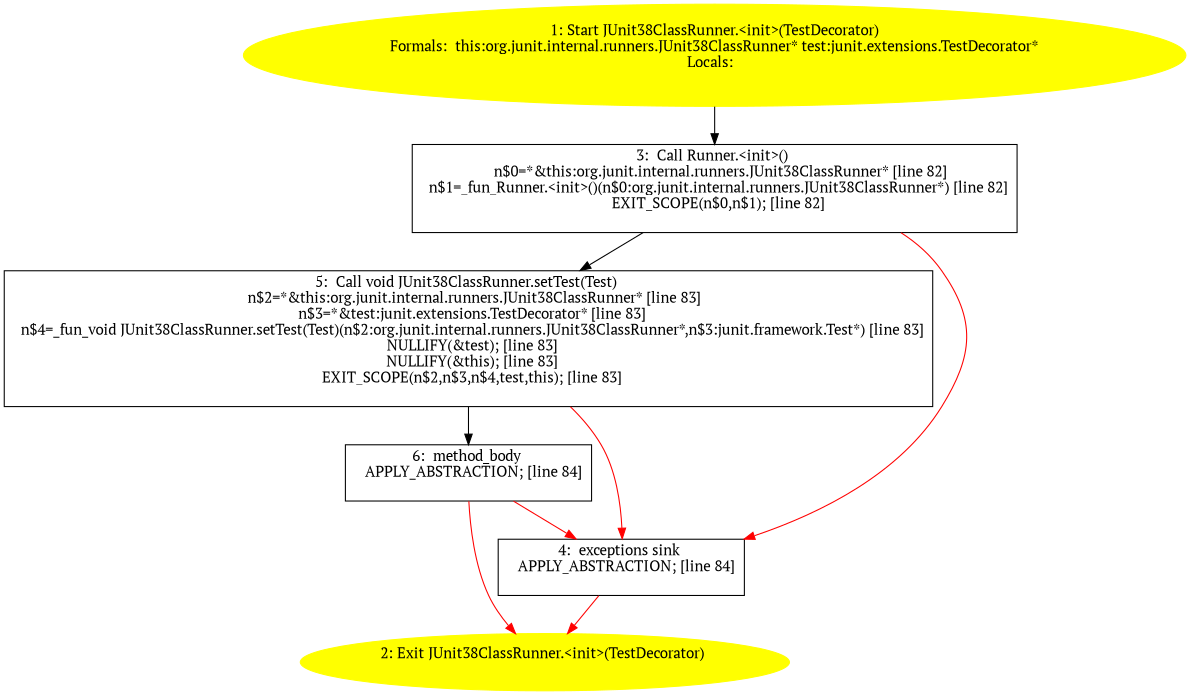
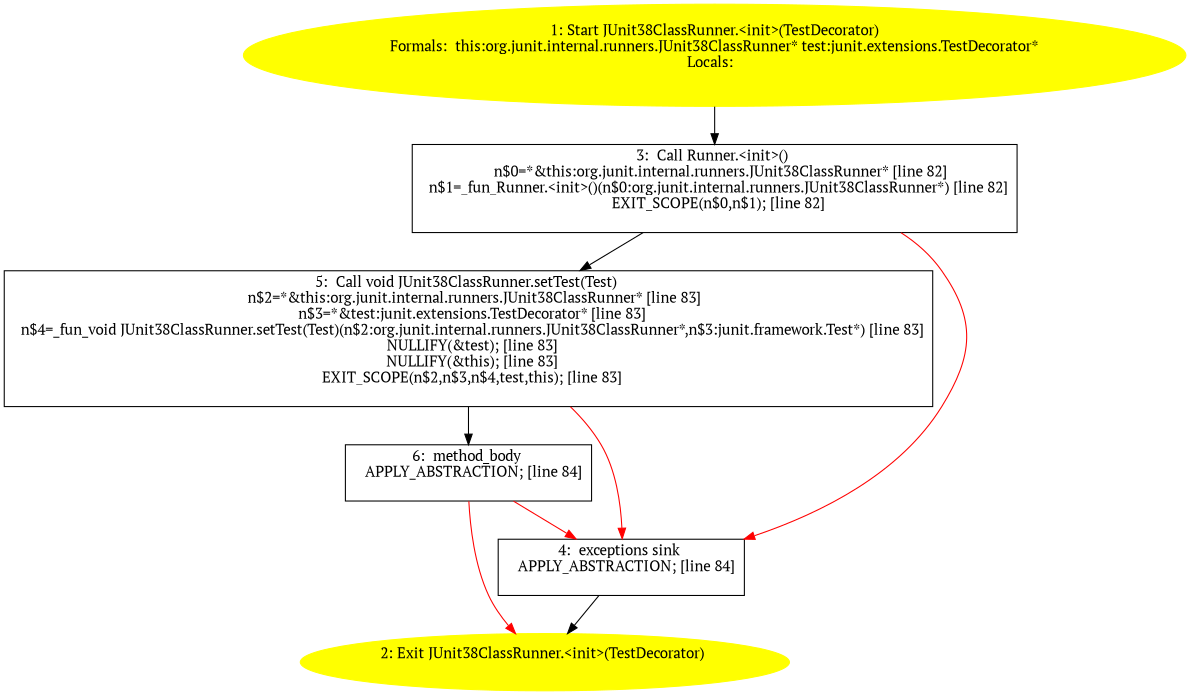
edge "4:  exceptions sink APPLY_ABSTRACTION; [line 84]" -> "2: Exit JUnit38ClassRunner.<init>(TestDecorator)": color red -> black
